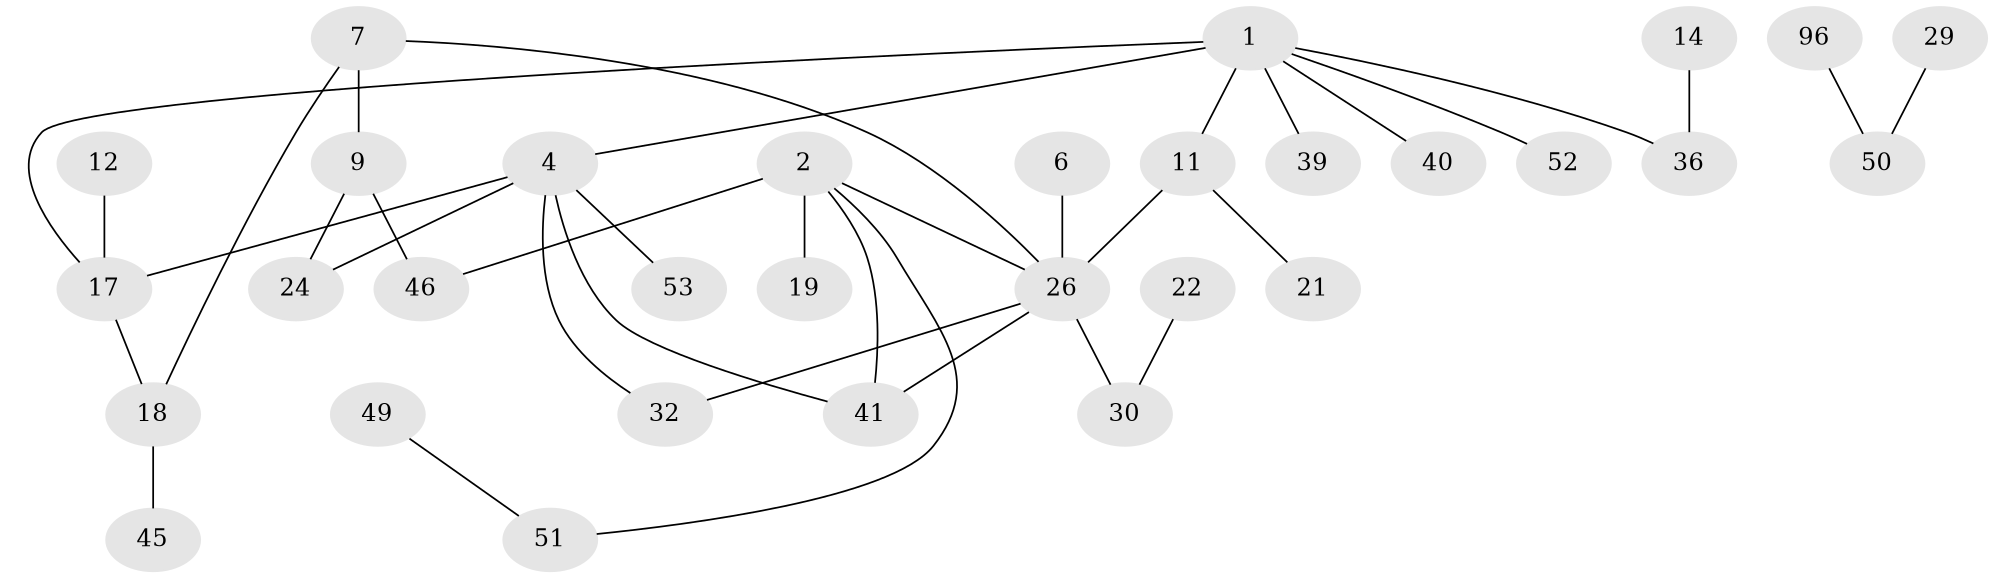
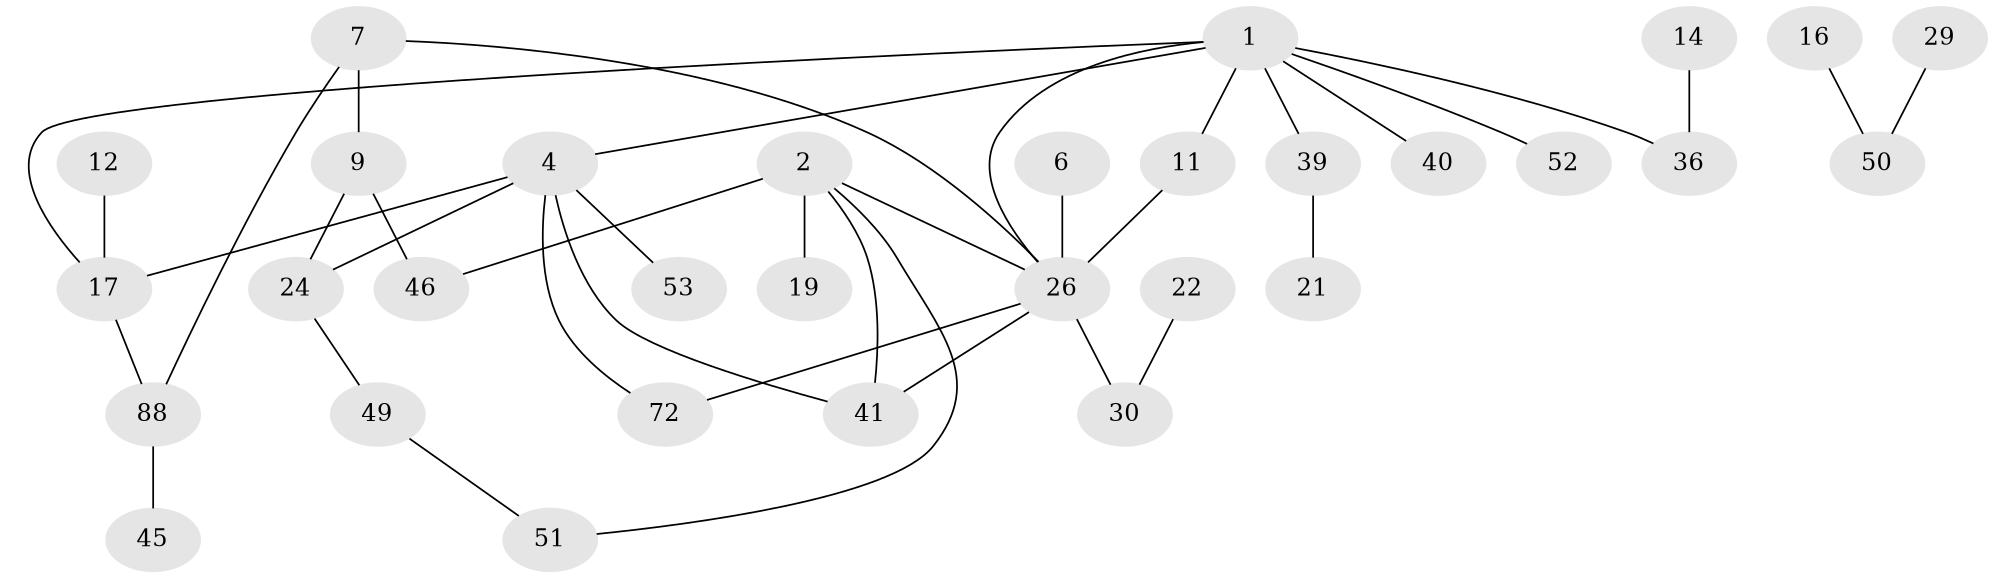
node "96": label "96" -> "16"
edge "1" -- "26": added
edge "11" -- "21": now "39" -- "21"
edge "24" -- "49": added
node "18": label "18" -> "88"
node "32": label "32" -> "72"
